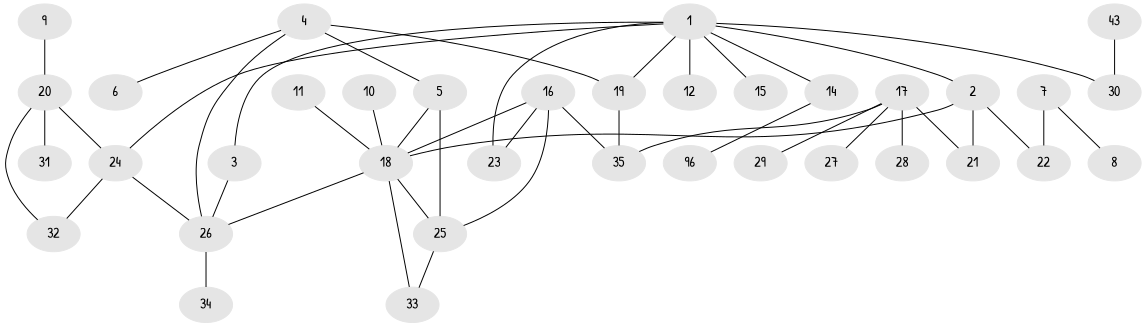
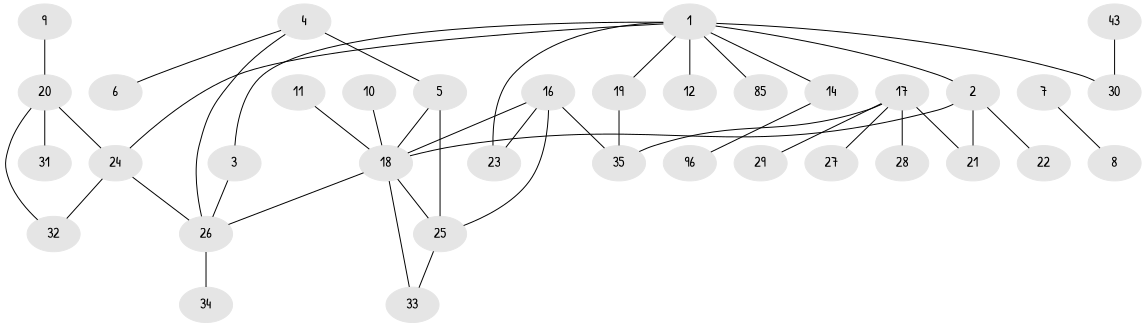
edge "4" -- "19": removed
node "15": label "15" -> "85"
edge "7" -- "22": removed
